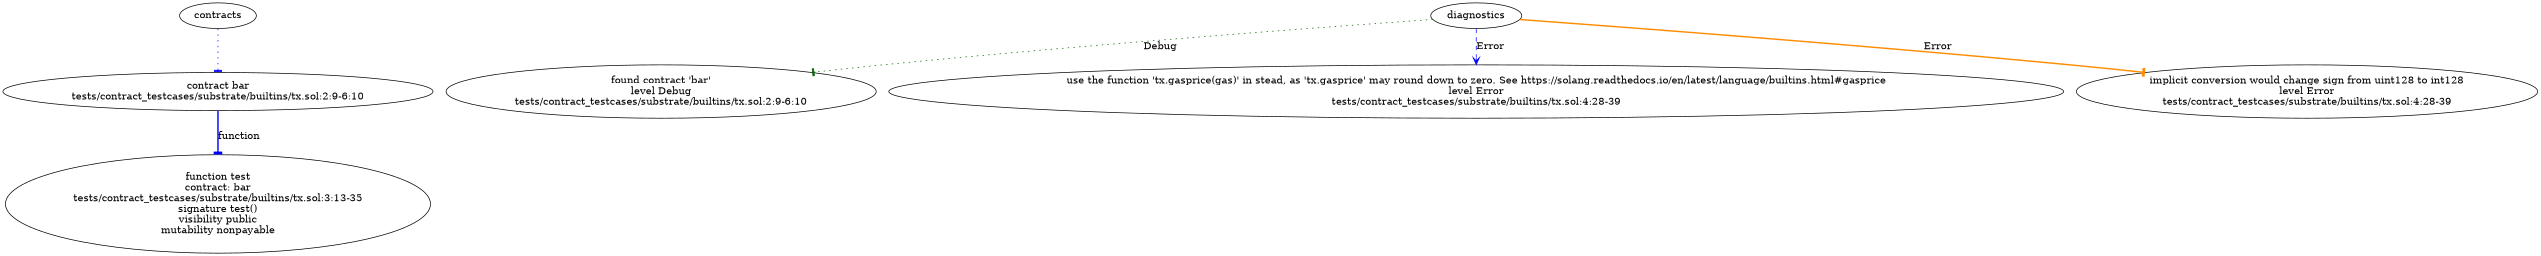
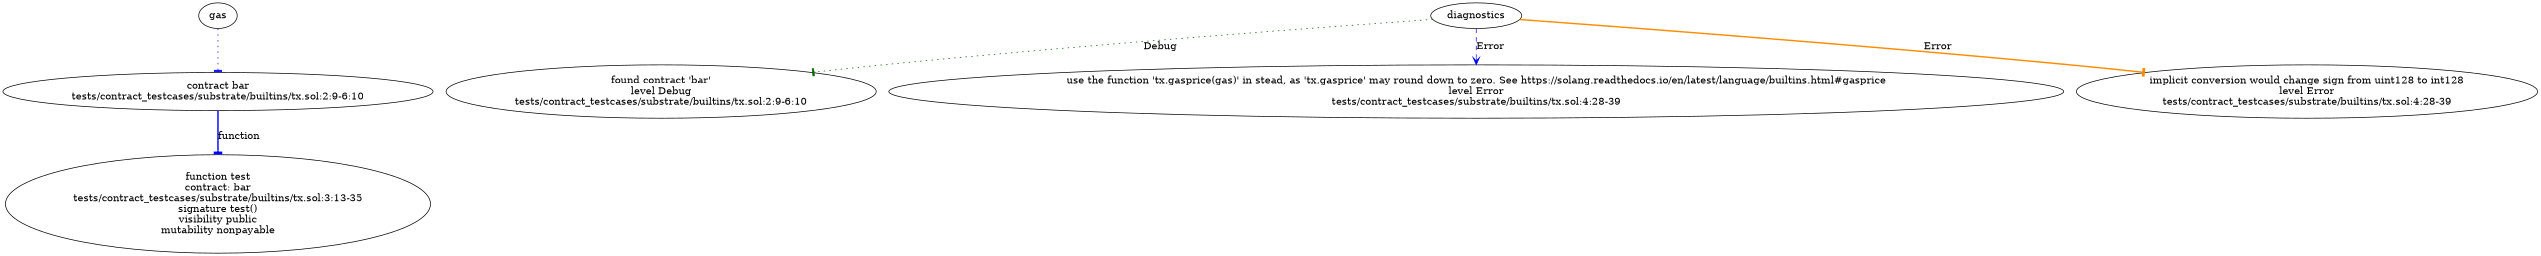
node "contracts": label "contracts" -> "gas"
